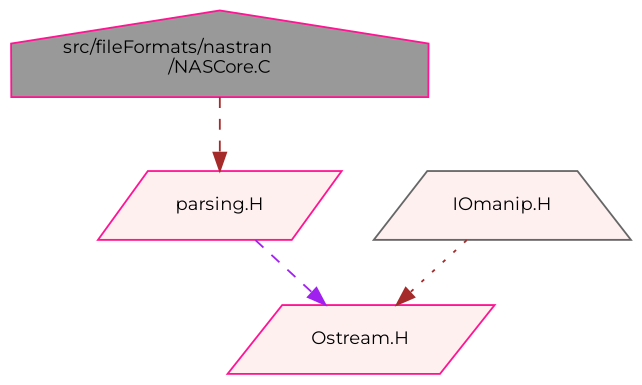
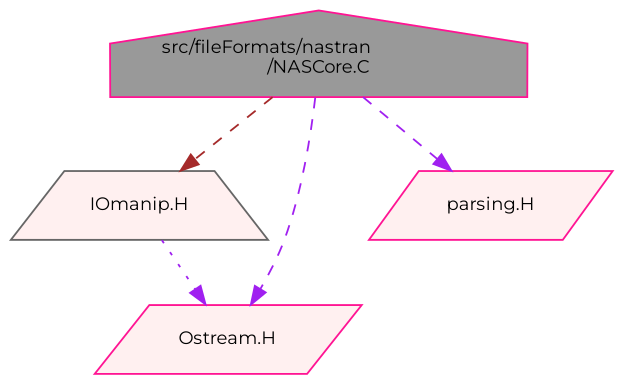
edge "src/fileFormats/nastran /NASCore.C" -> "parsing.H": color brown -> purple
edge "src/fileFormats/nastran /NASCore.C" -> "IOmanip.H": added
edge "parsing.H" -> "Ostream.H": now "src/fileFormats/nastran /NASCore.C" -> "Ostream.H"
edge "IOmanip.H" -> "Ostream.H": color brown -> purple
